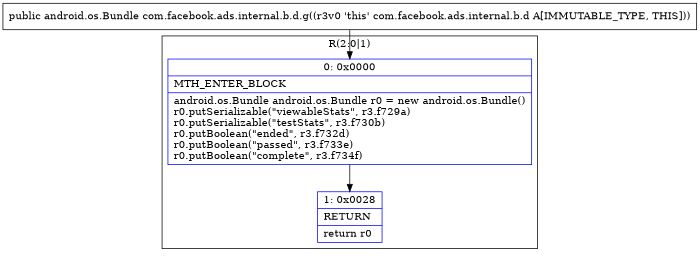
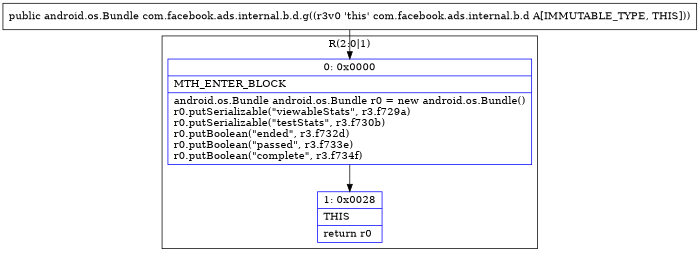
node "1: 0x0028": text "RETURN" -> "THIS"
